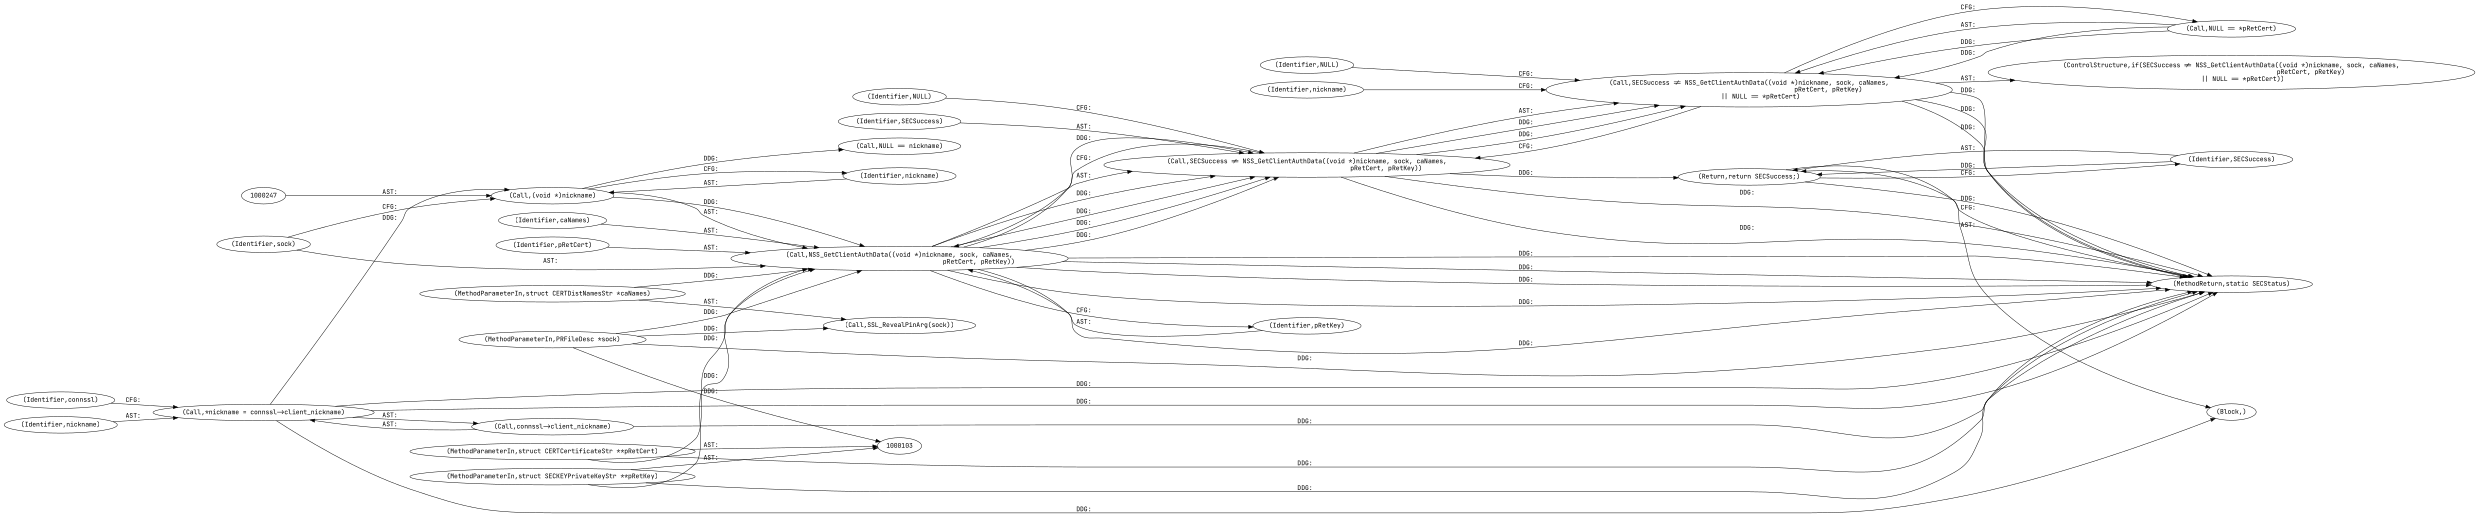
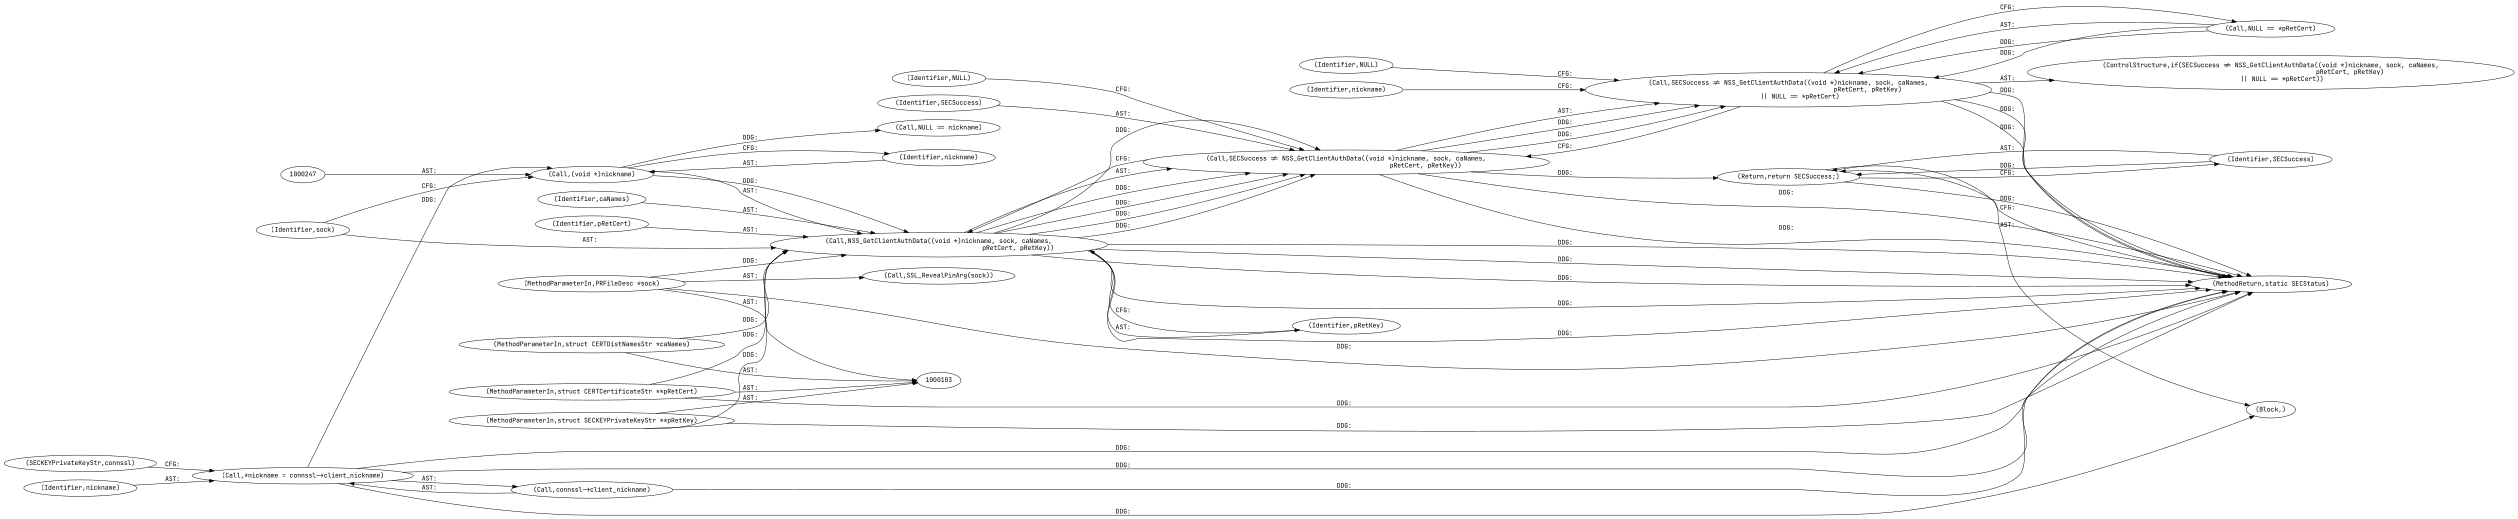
edge "(MethodParameterIn,struct CERTDistNamesStr *caNames)" -> "(Call,SSL_RevealPinArg(sock))": now "(MethodParameterIn,struct CERTDistNamesStr *caNames)" -> "1000103"
edge "(MethodParameterIn,PRFileDesc *sock)" -> "(Call,SSL_RevealPinArg(sock))": label "DDG: " -> "AST: "
edge "(MethodParameterIn,PRFileDesc *sock)" -> "1000103": label "DDG: " -> "AST: "
node "(Identifier,connssl)": label "(Identifier,connssl)" -> "(SECKEYPrivateKeyStr,connssl)"
